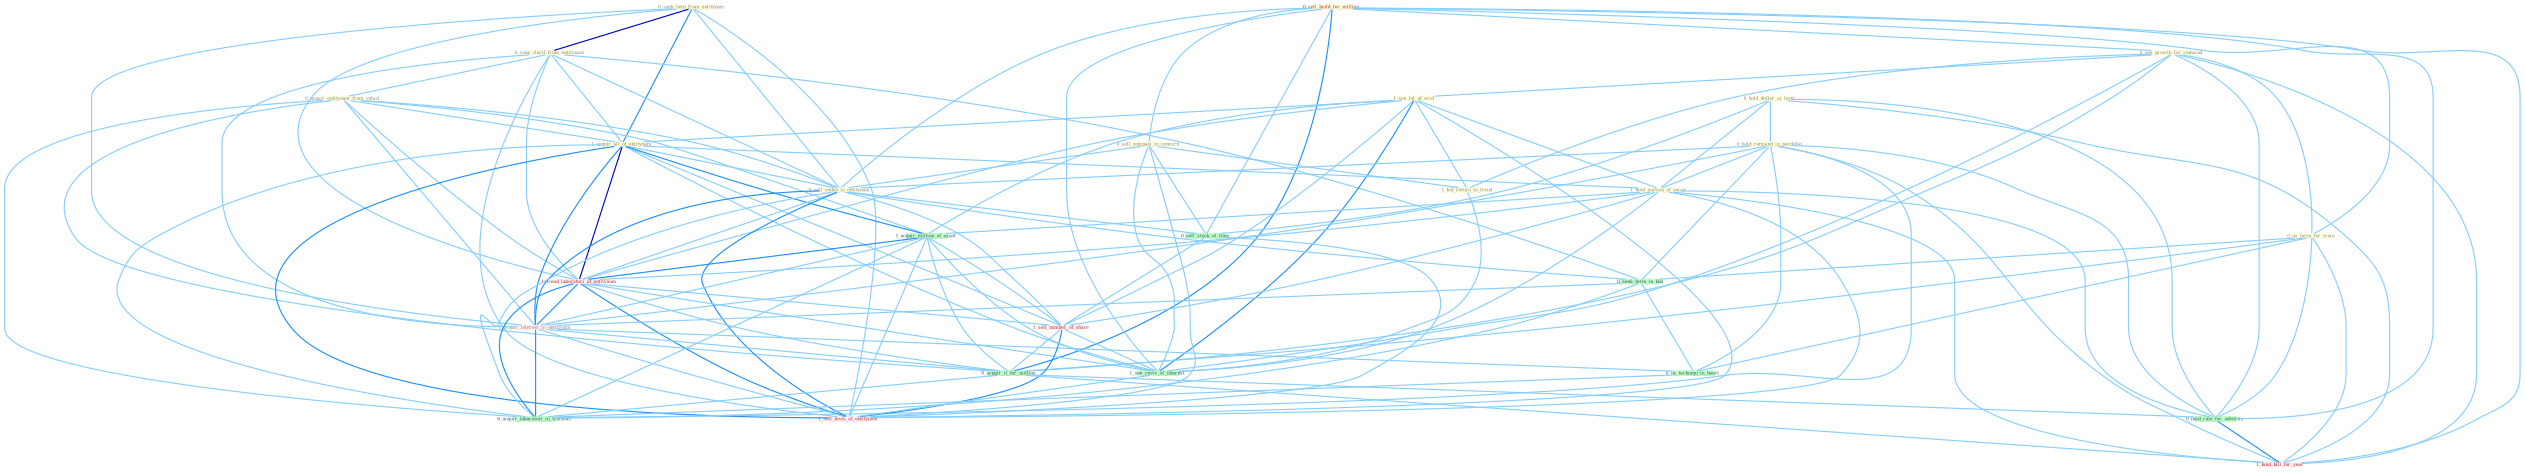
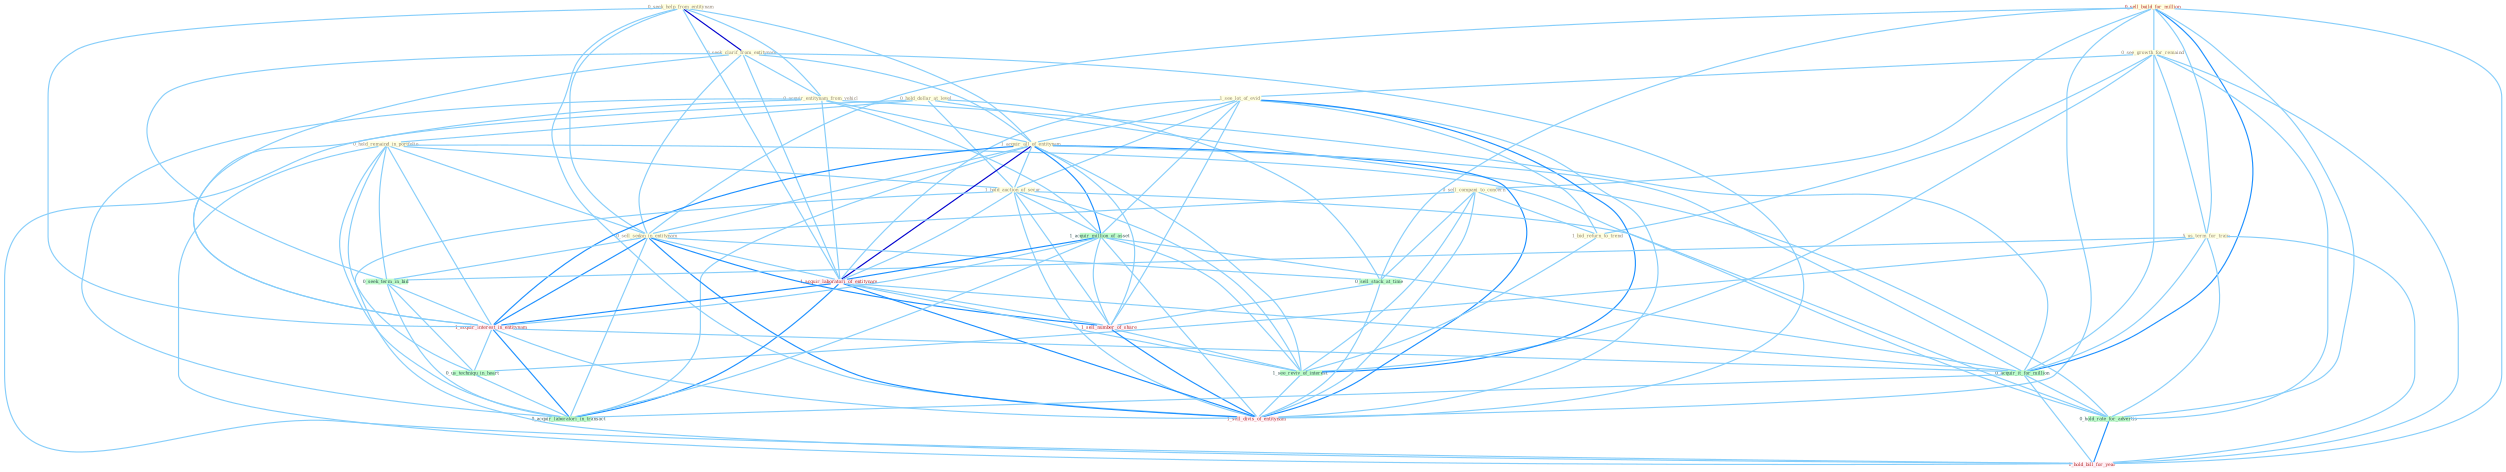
edge "0_seek_help_from_entitynam" -- "1_acquir_all_of_entitynam": color #1e90ff -> #87cefa
edge "0_sell_build_for_million" -- "1_see_reviv_of_interest": now "0_sell_build_for_million" -- "1_sell_divis_of_entitynam"
edge "0_acquir_entitynam_from_vehicl" -- "0_sell_sedan_in_entitynam": now "0_acquir_entitynam_from_vehicl" -- "0_seek_help_from_entitynam"
node "0_us_term_for_train": label "0_us_term_for_train" -> "5_us_term_for_train"
edge "0_sell_sedan_in_entitynam" -- "1_sell_number_of_share": color #87cefa -> #1e90ff
node "1_trend_laboratori_of_entitynam": label "1_trend_laboratori_of_entitynam" -> "1_acquir_laboratori_of_entitynam"
node "1_acquir_interest_in_entitynam": fontcolor #8b7d6b -> #b22222
edge "1_sell_number_of_share" -- "0_acquir_it_for_million": now "1_acquir_all_of_entitynam" -- "0_acquir_it_for_million"
